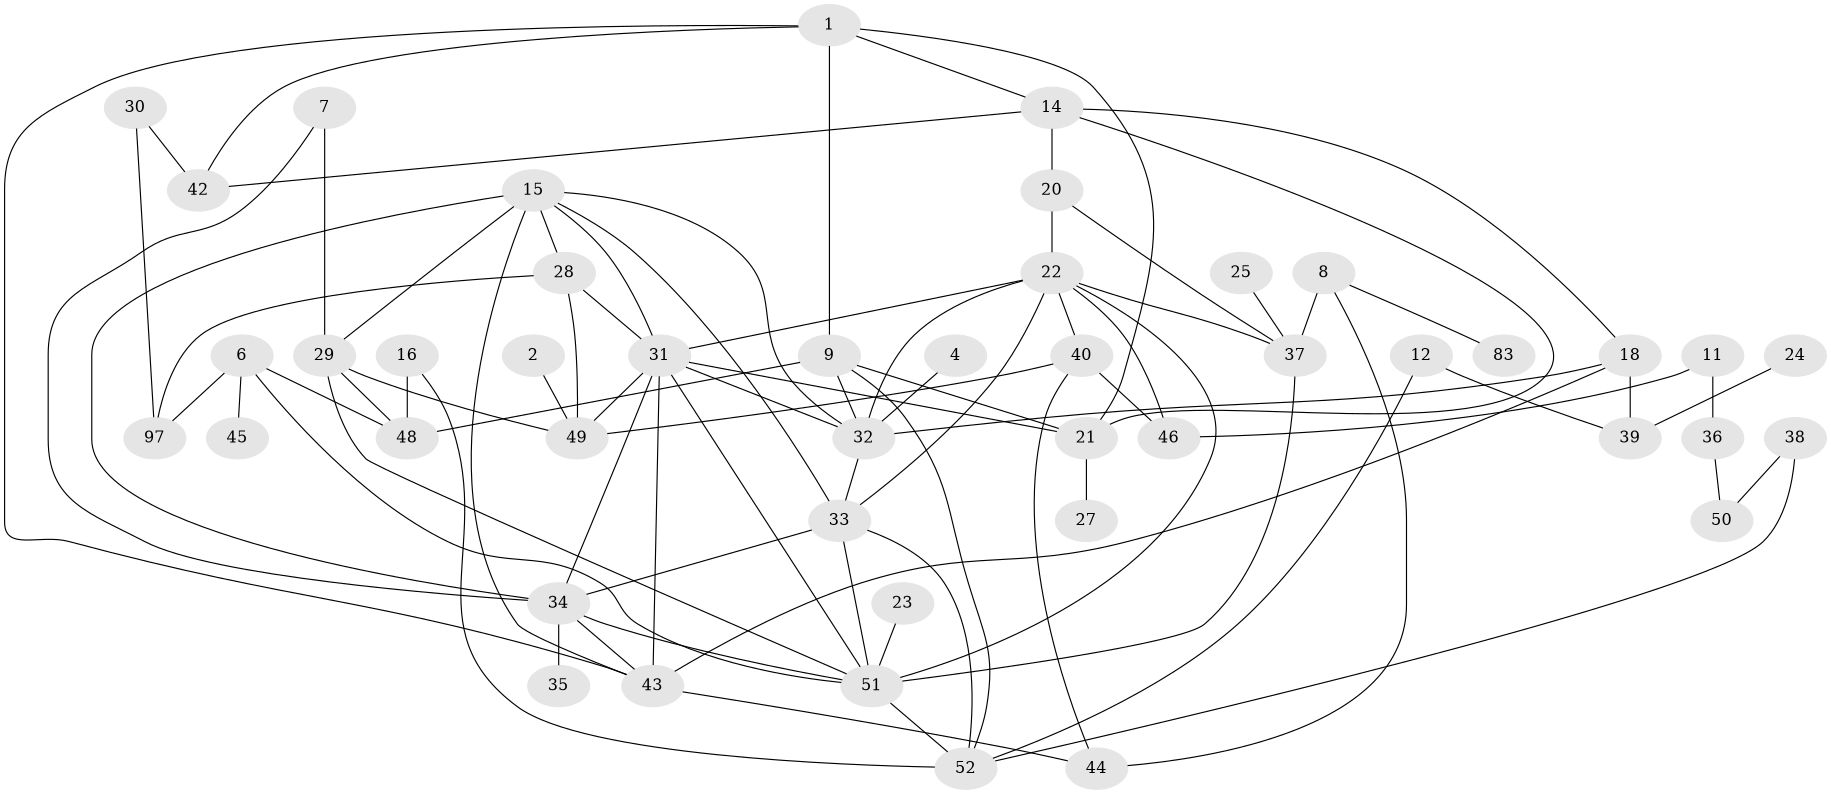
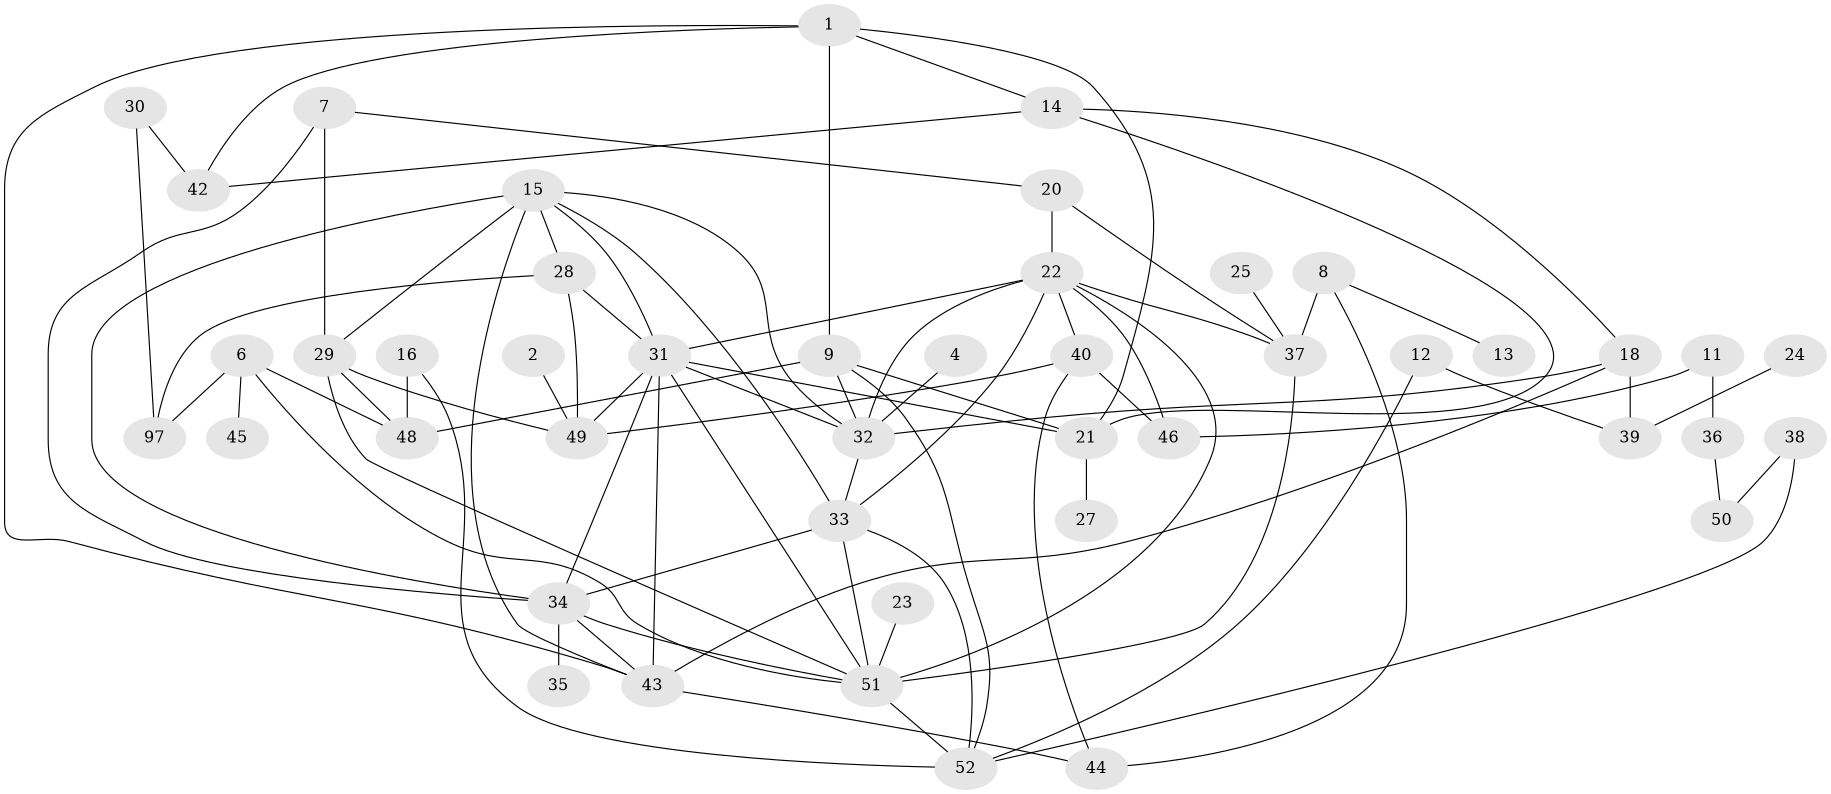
edge "14" -- "20": now "7" -- "20"
node "83": label "83" -> "13"
